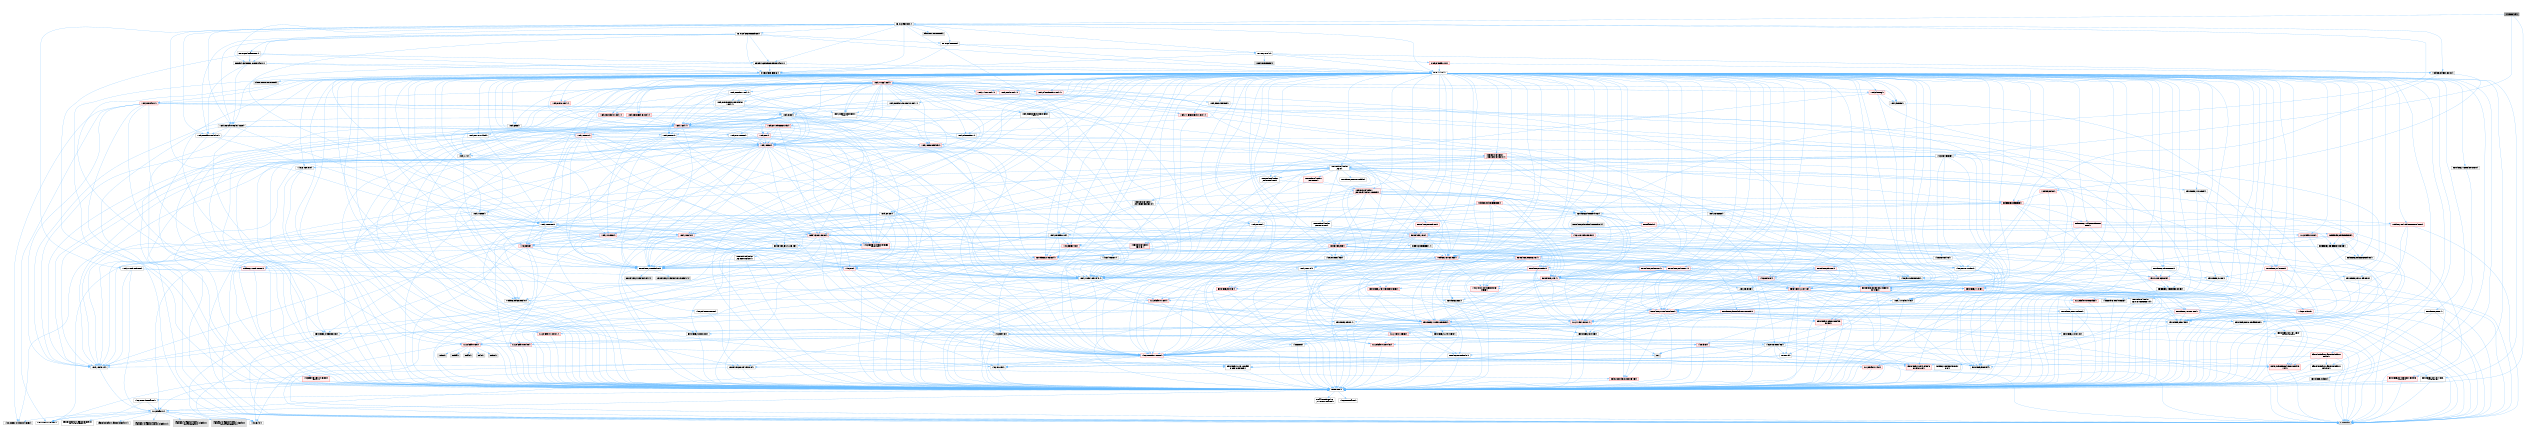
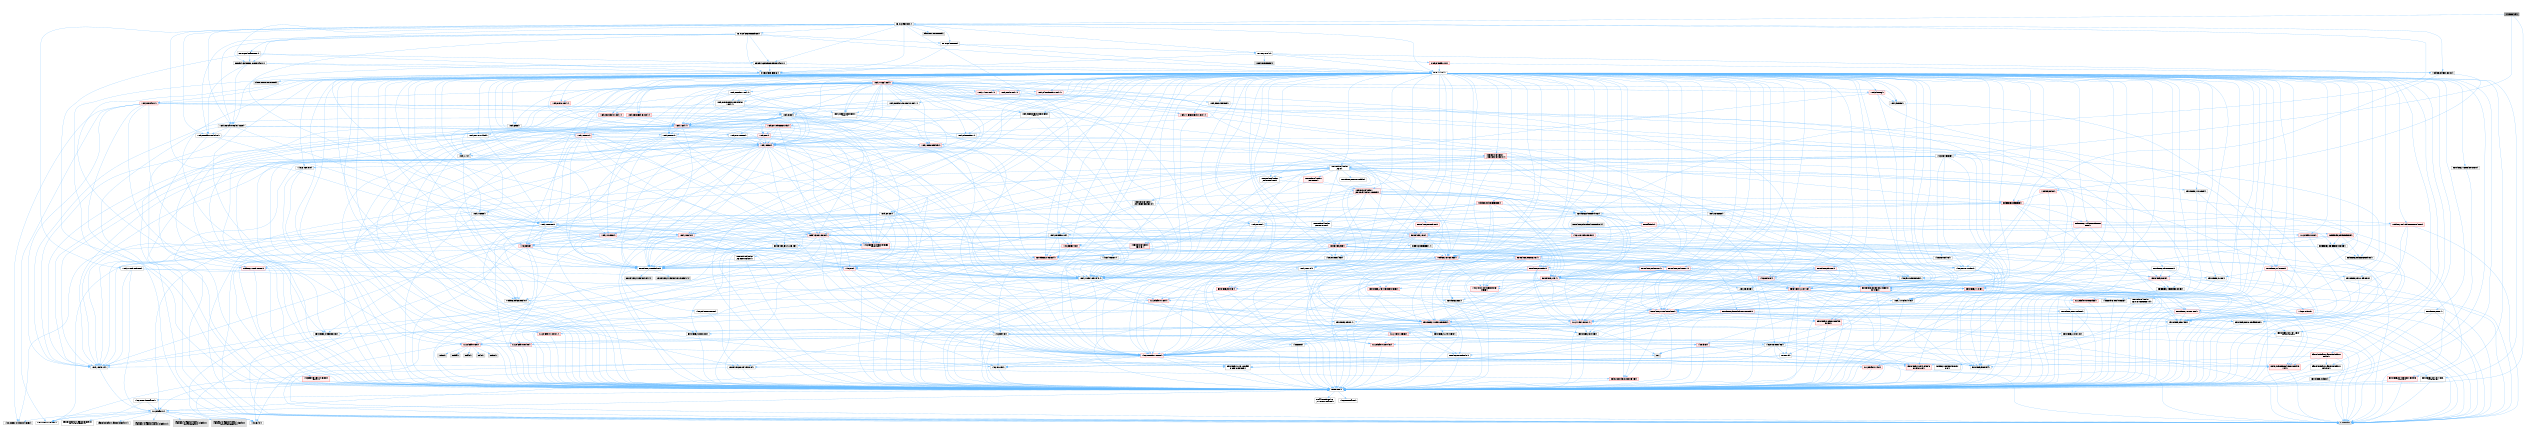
edge "CoreMinimal.h" -> "Templates/ValueOrError.h": now "CoreMinimal.h" -> "Templates/IsTriviallyCopy Constructible.h"
edge "Math/RangeSet.h" -> "Math/Range.h": added
node "EnumAsByte/Tuple.h": label "EnumAsByte/Tuple.h" -> "Templates/Tuple.h"
